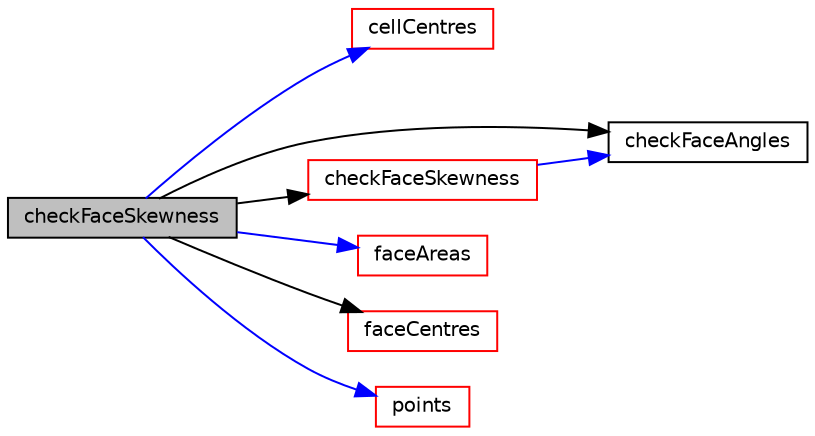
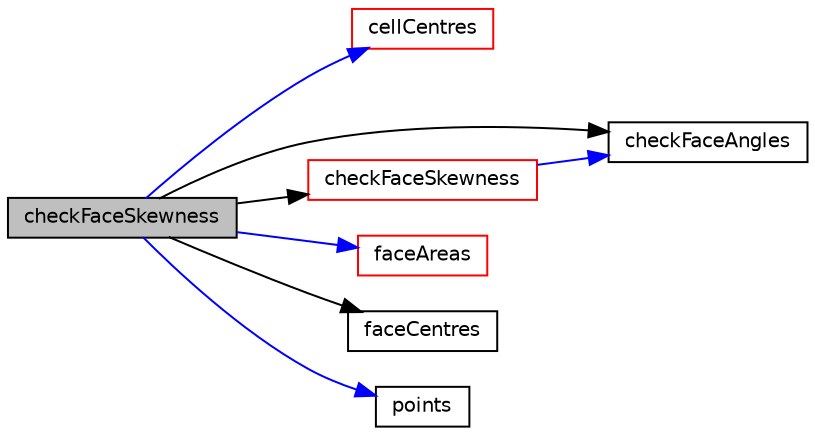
node "faceCentres": color red -> black
node "points": color red -> black
